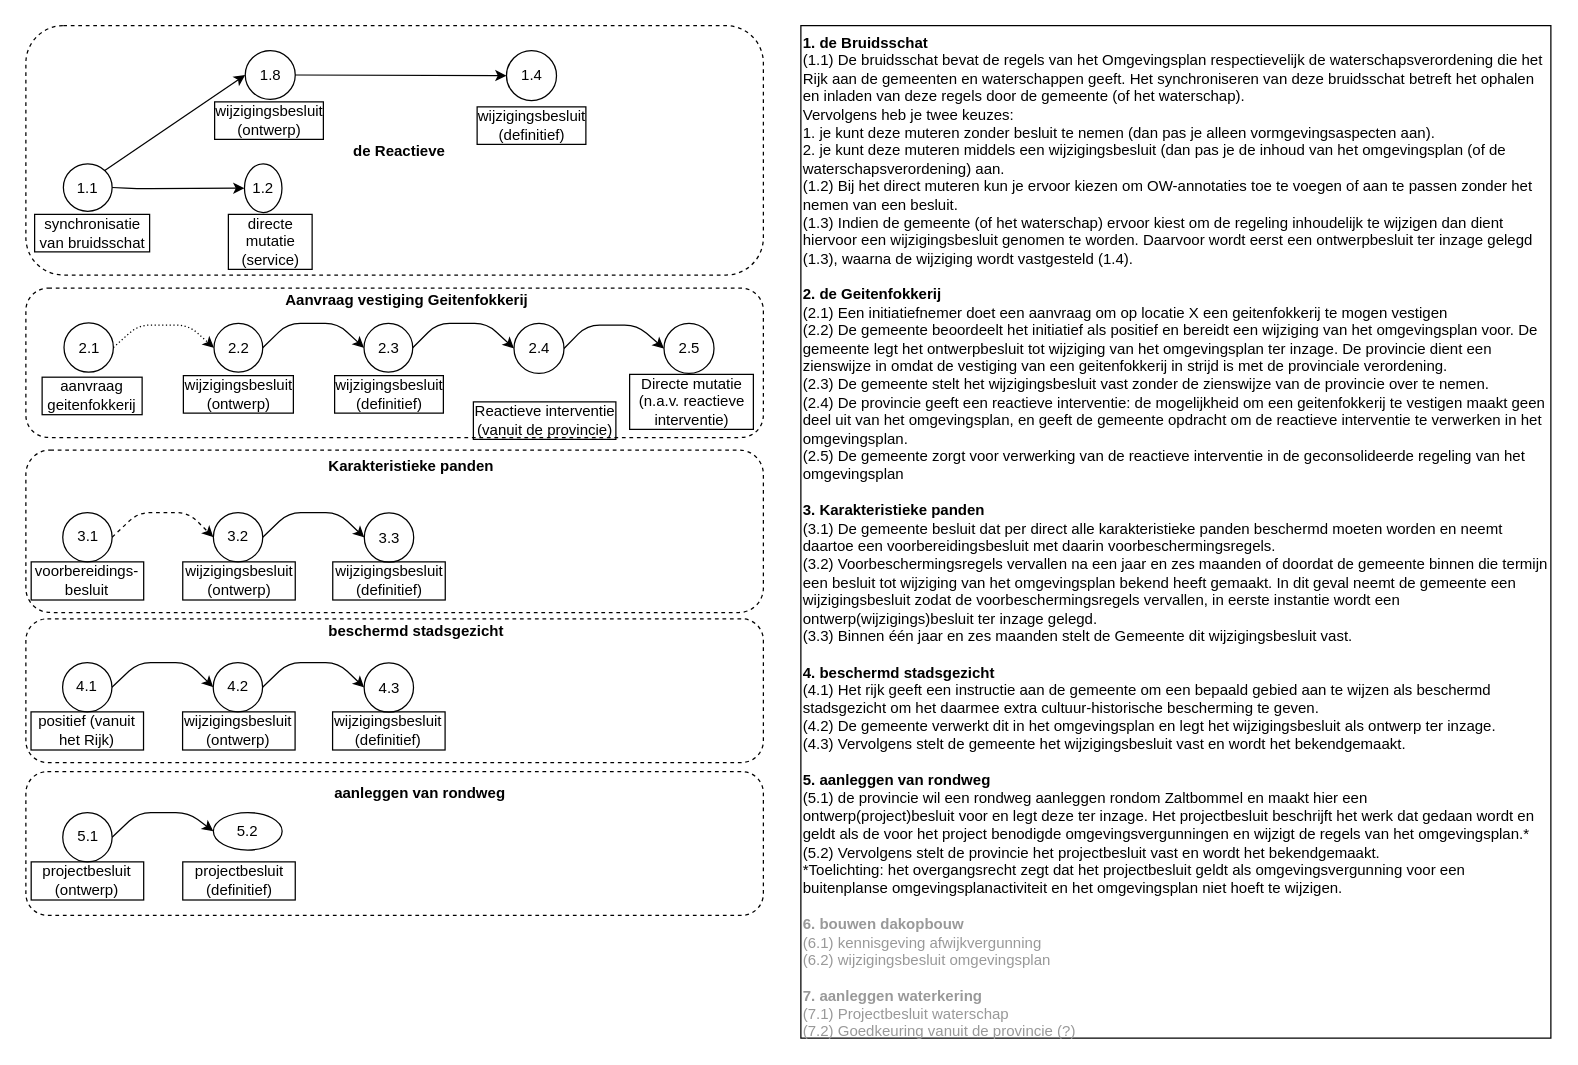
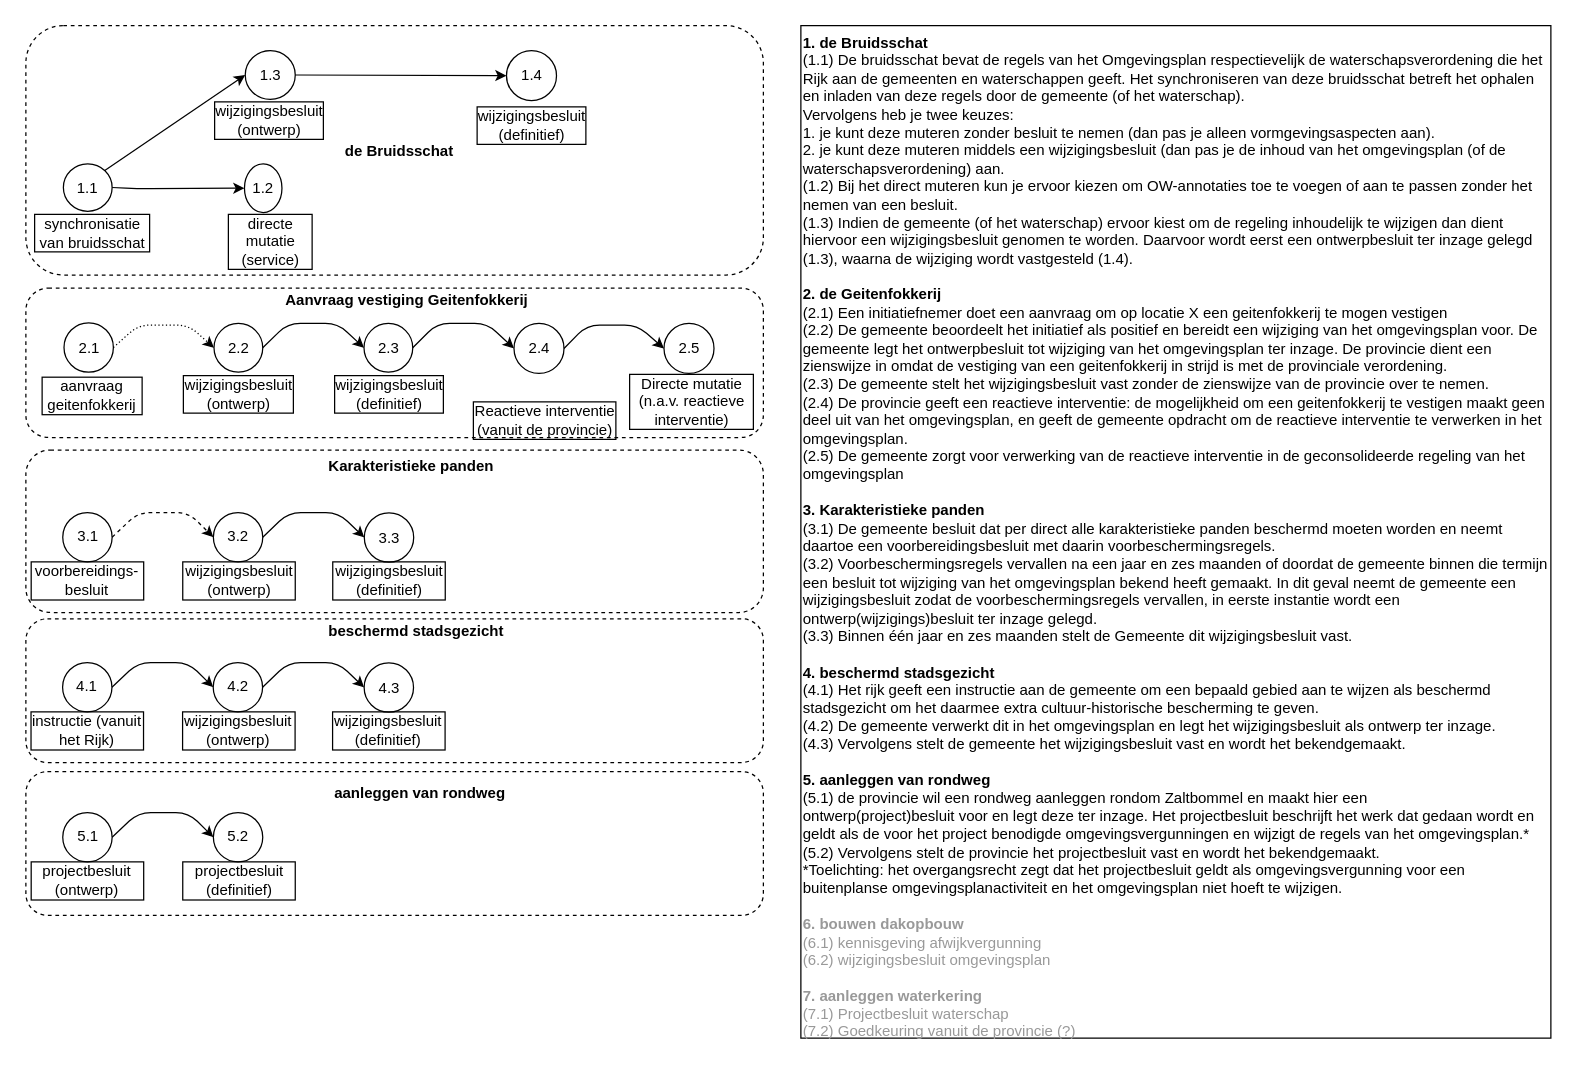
node "1.8": label "1.8" -> "1.3"
node "de Reactieve": label "de Reactieve" -> "de Bruidsschat"
node "positief (vanuit het Rijk)": label "positief (vanuit het Rijk)" -> "instructie (vanuit het Rijk)"
node "5.2": size 69x38 -> 49x49
